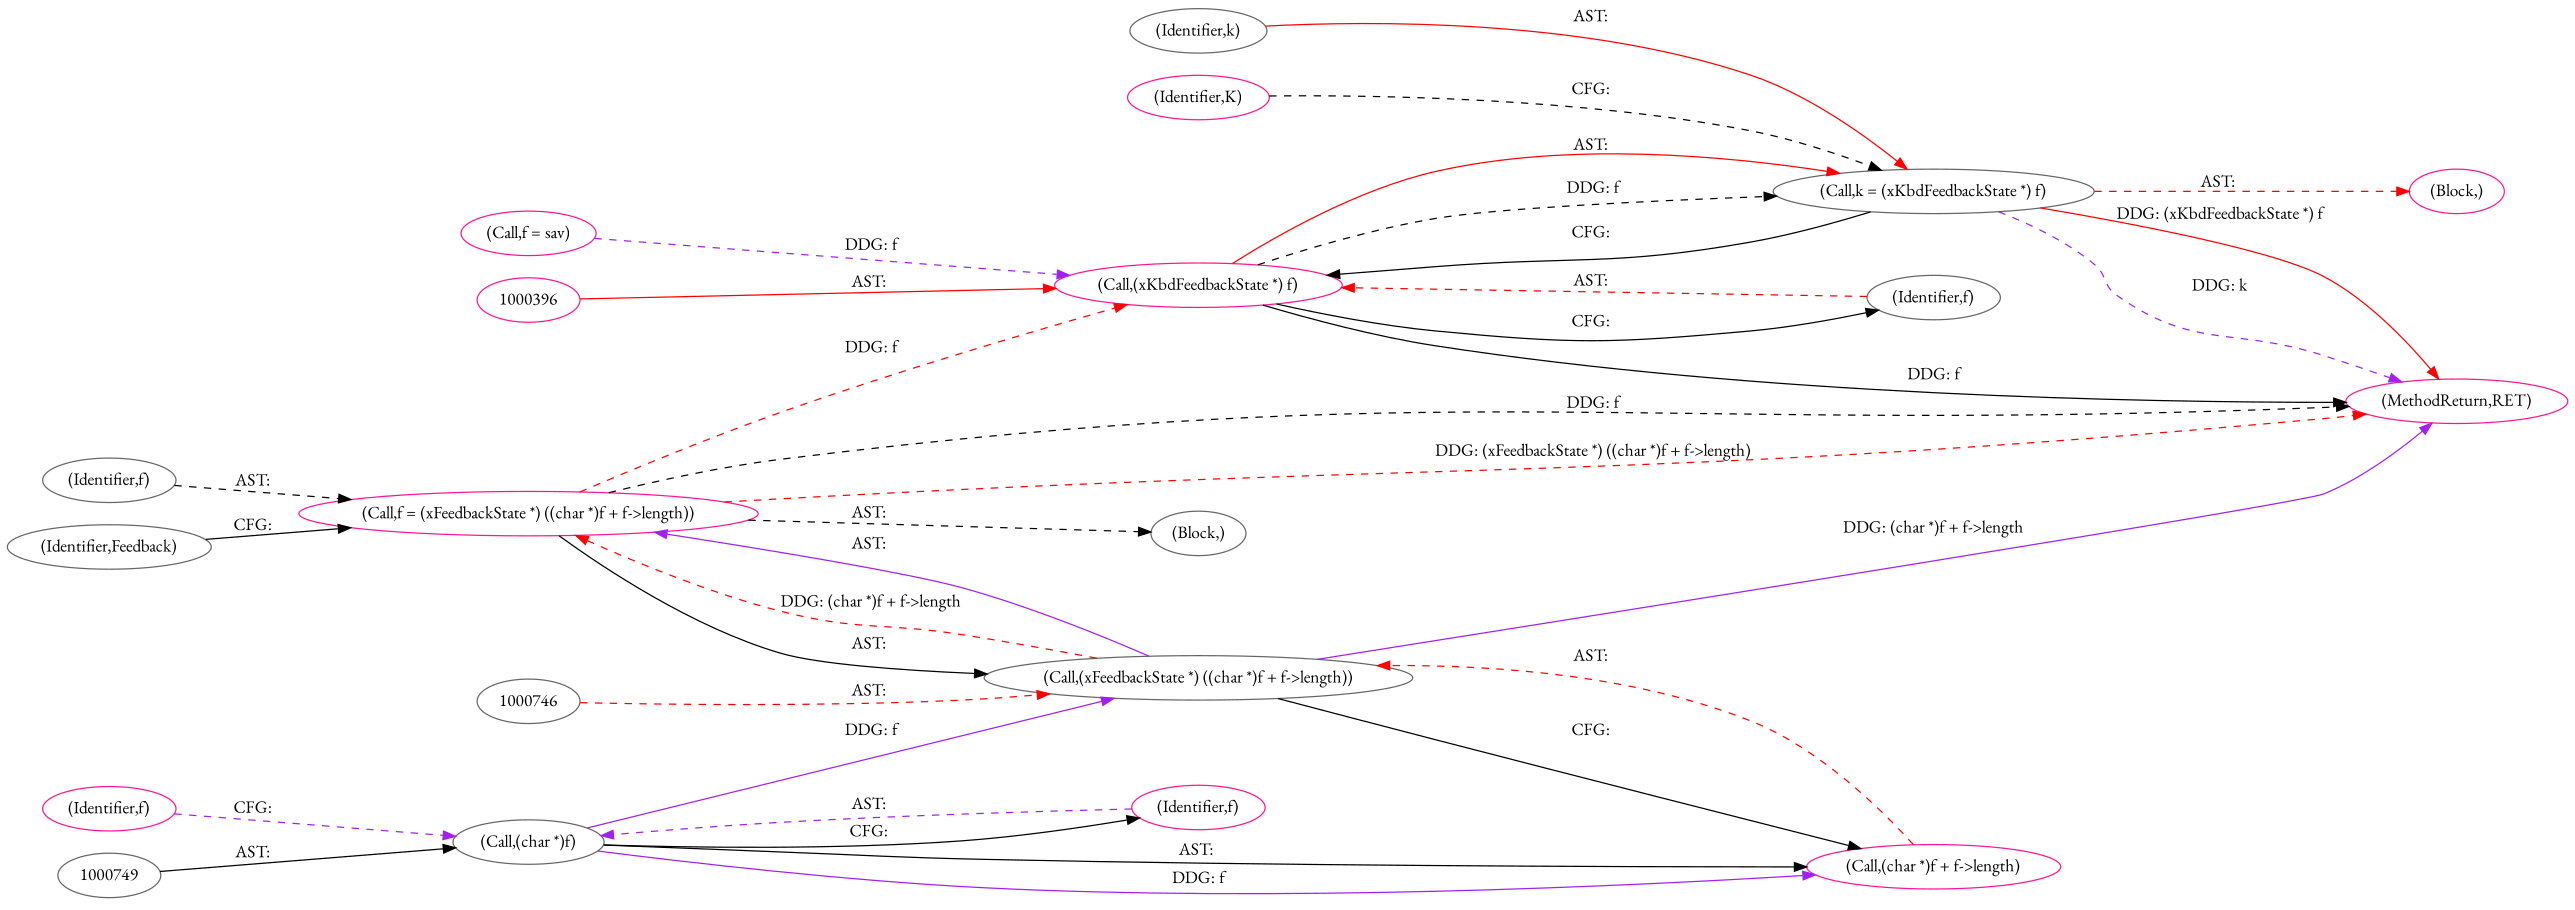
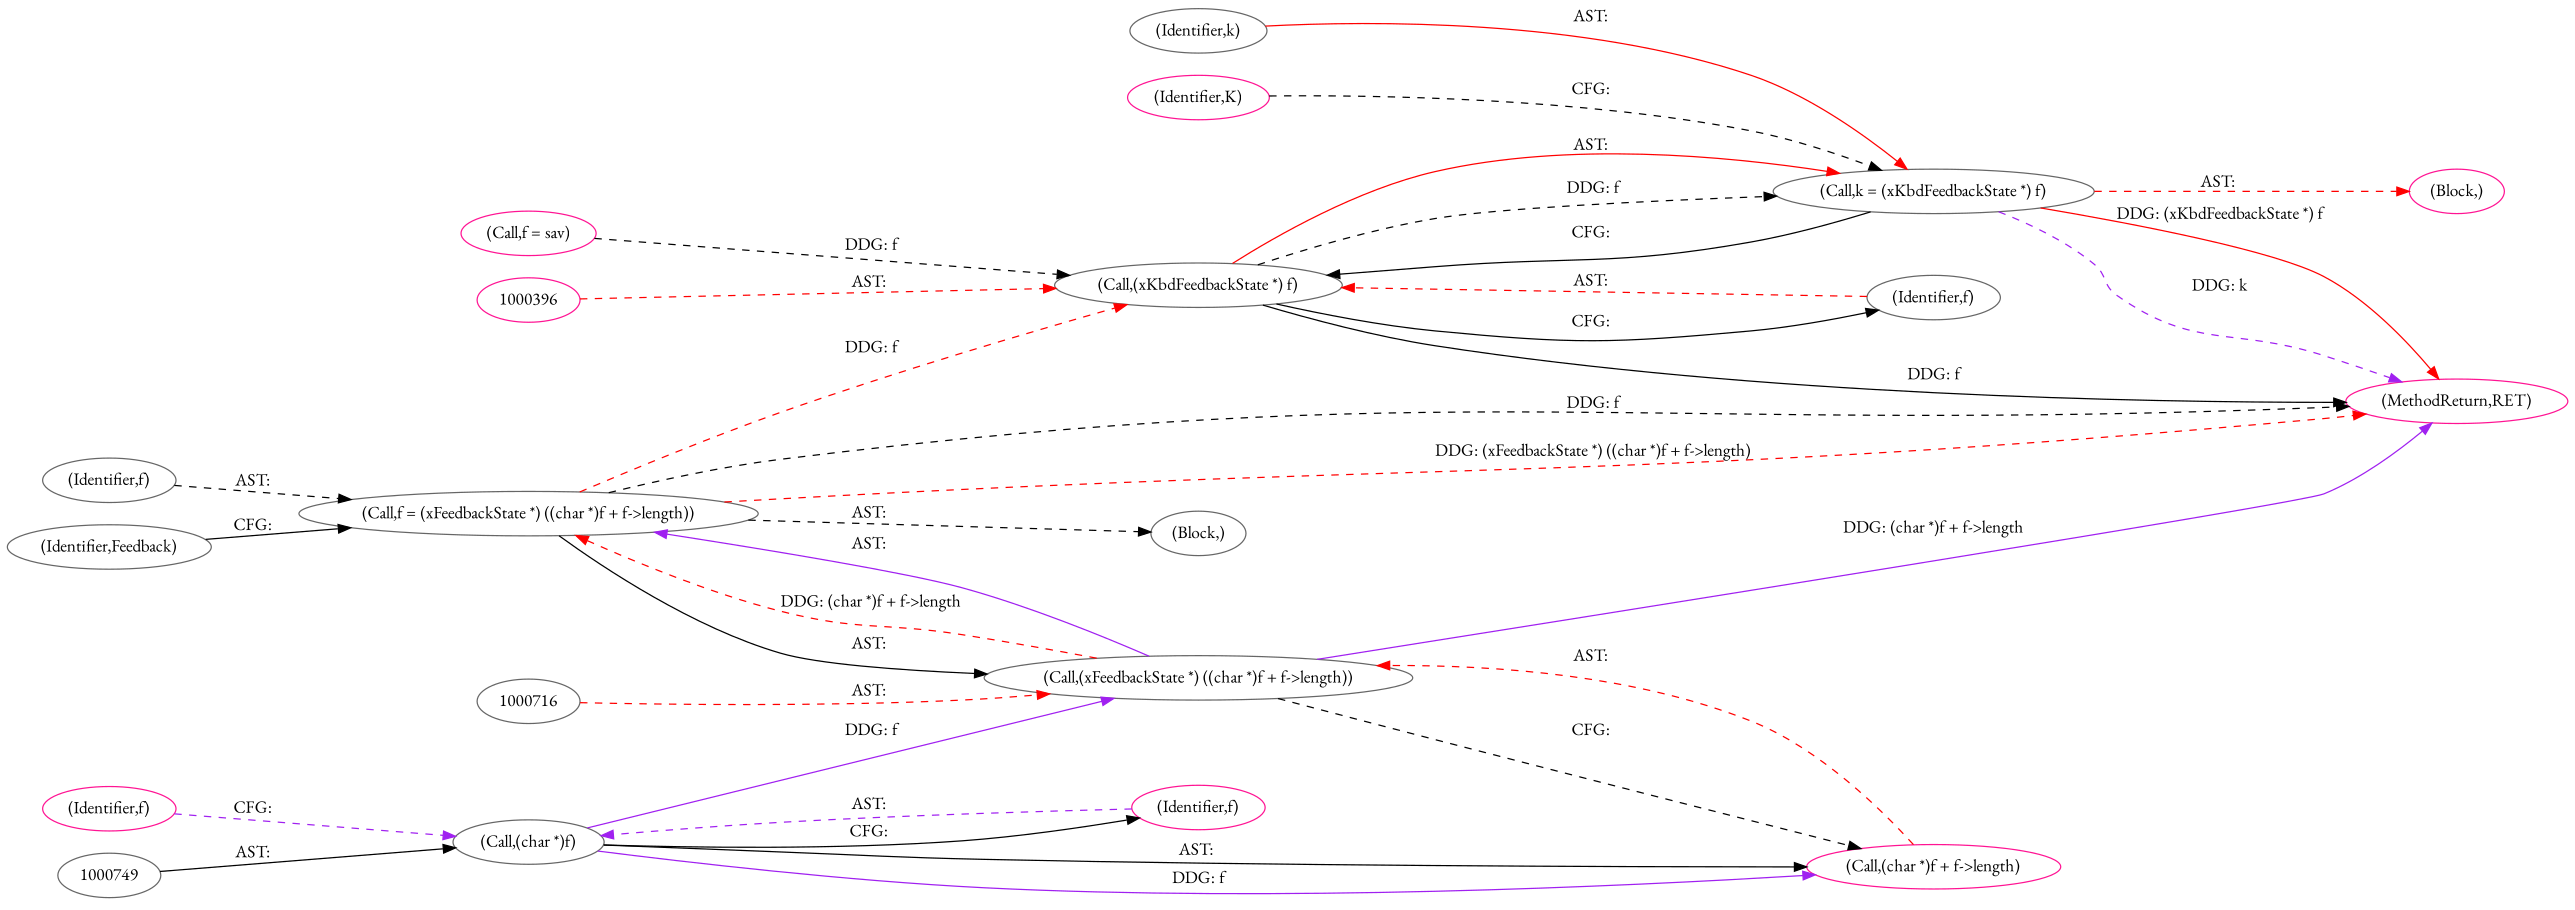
edge "(Call,f = sav)" -> "(Call,(xKbdFeedbackState *) f)": color purple -> black
node "(Call,(xKbdFeedbackState *) f)": color deeppink -> gray40
edge "1000396" -> "(Call,(xKbdFeedbackState *) f)": style solid -> dashed
node "(Call,f = (xFeedbackState *) ((char *)f + f->length))": color deeppink -> gray40
node "1000746": label "1000746" -> "1000716"
edge "(Call,(xFeedbackState *) ((char *)f + f->length))" -> "(Call,(char *)f + f->length)": style solid -> dashed
